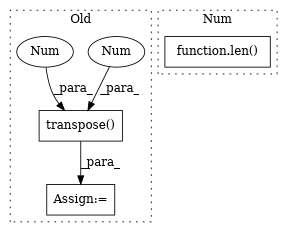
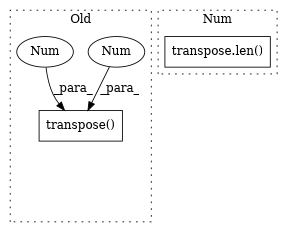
node "function.len()": label "function.len()" -> "transpose.len()"
node "Assign:=": removed
